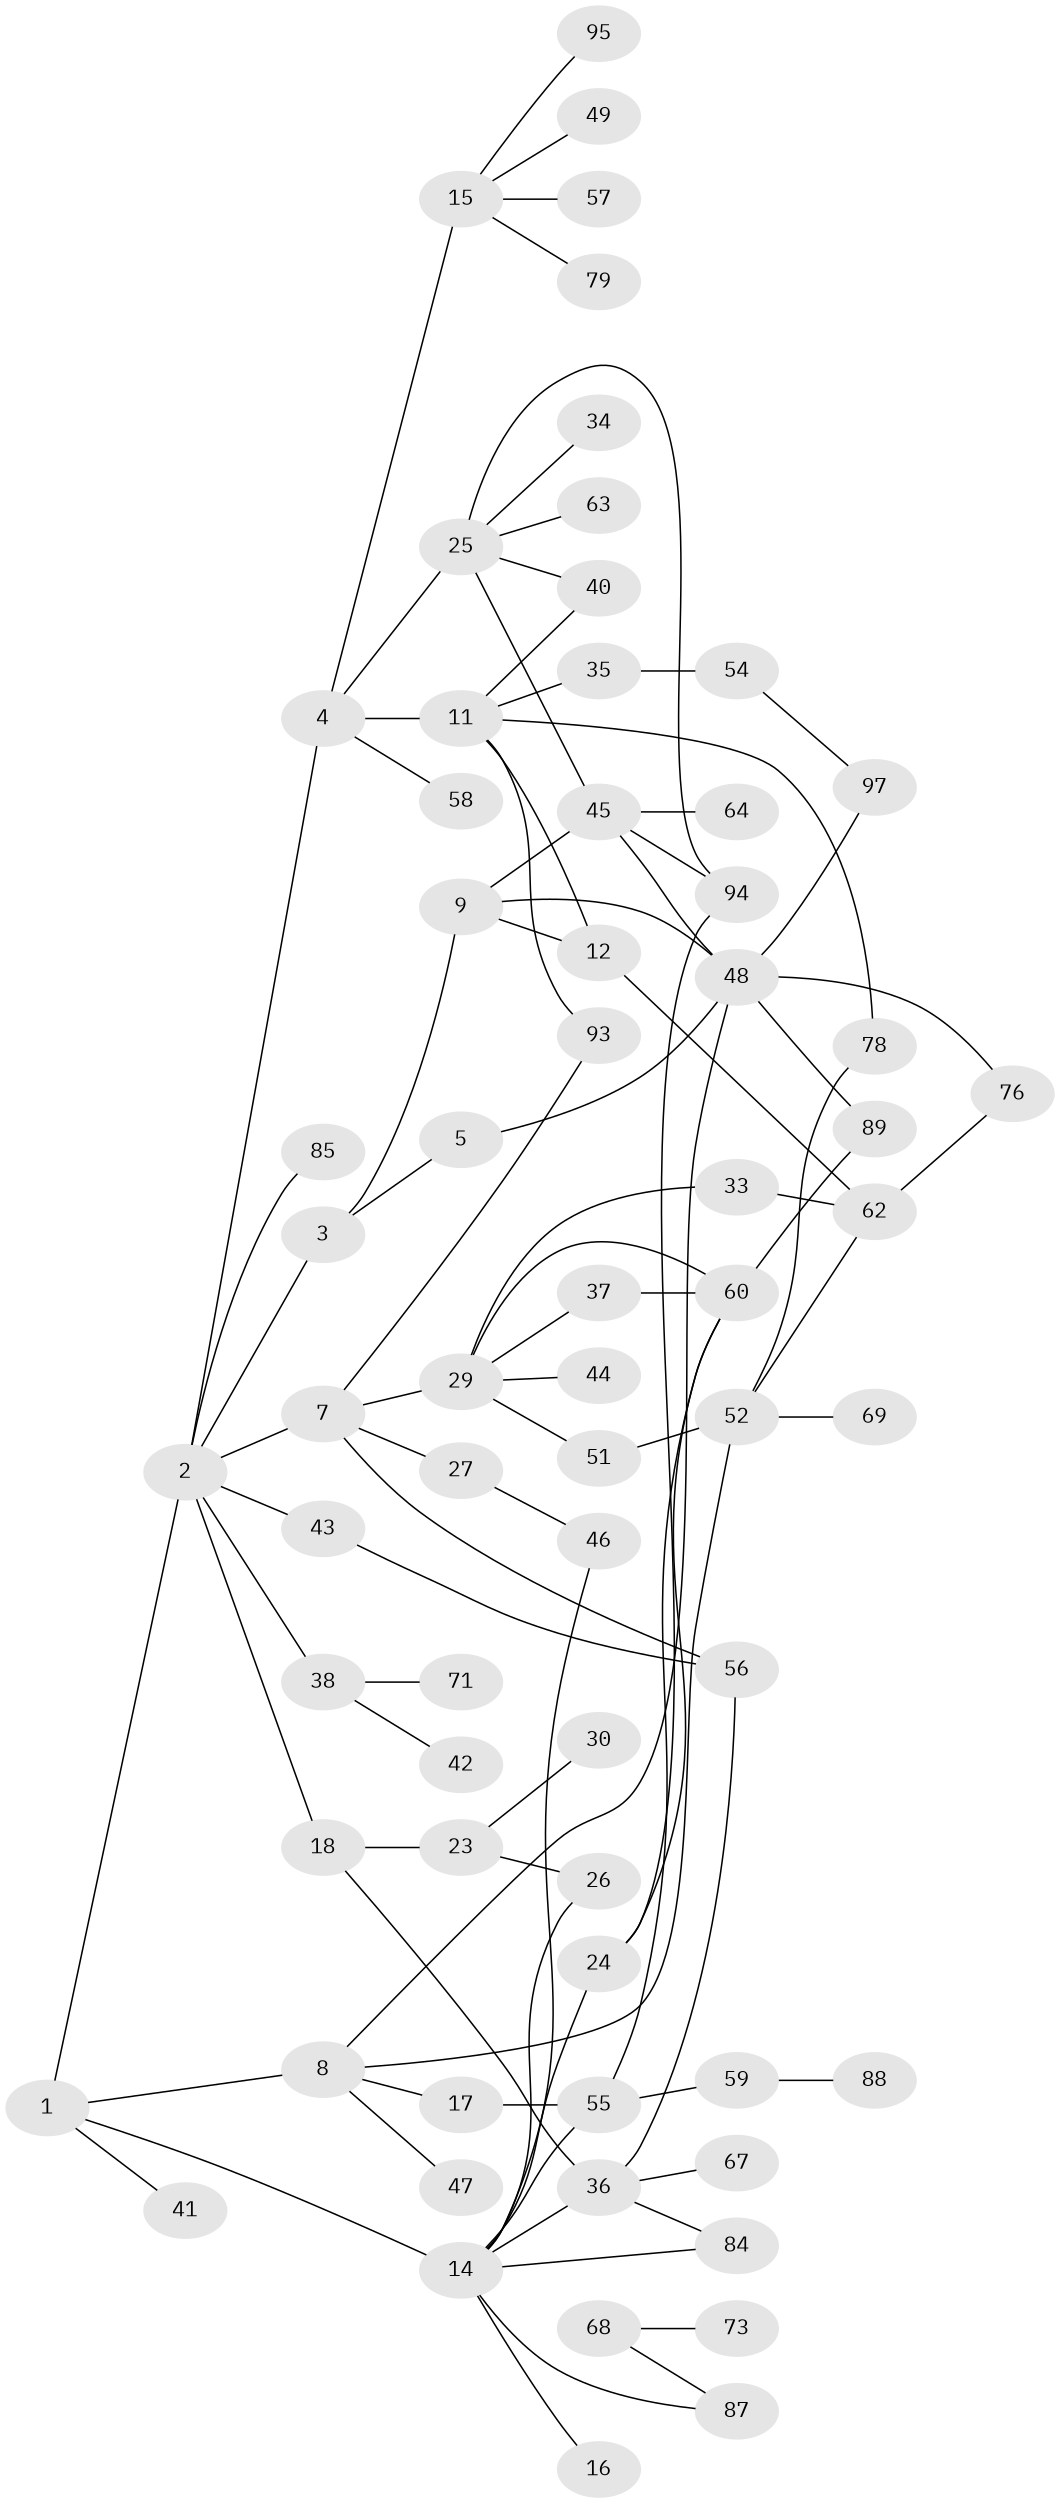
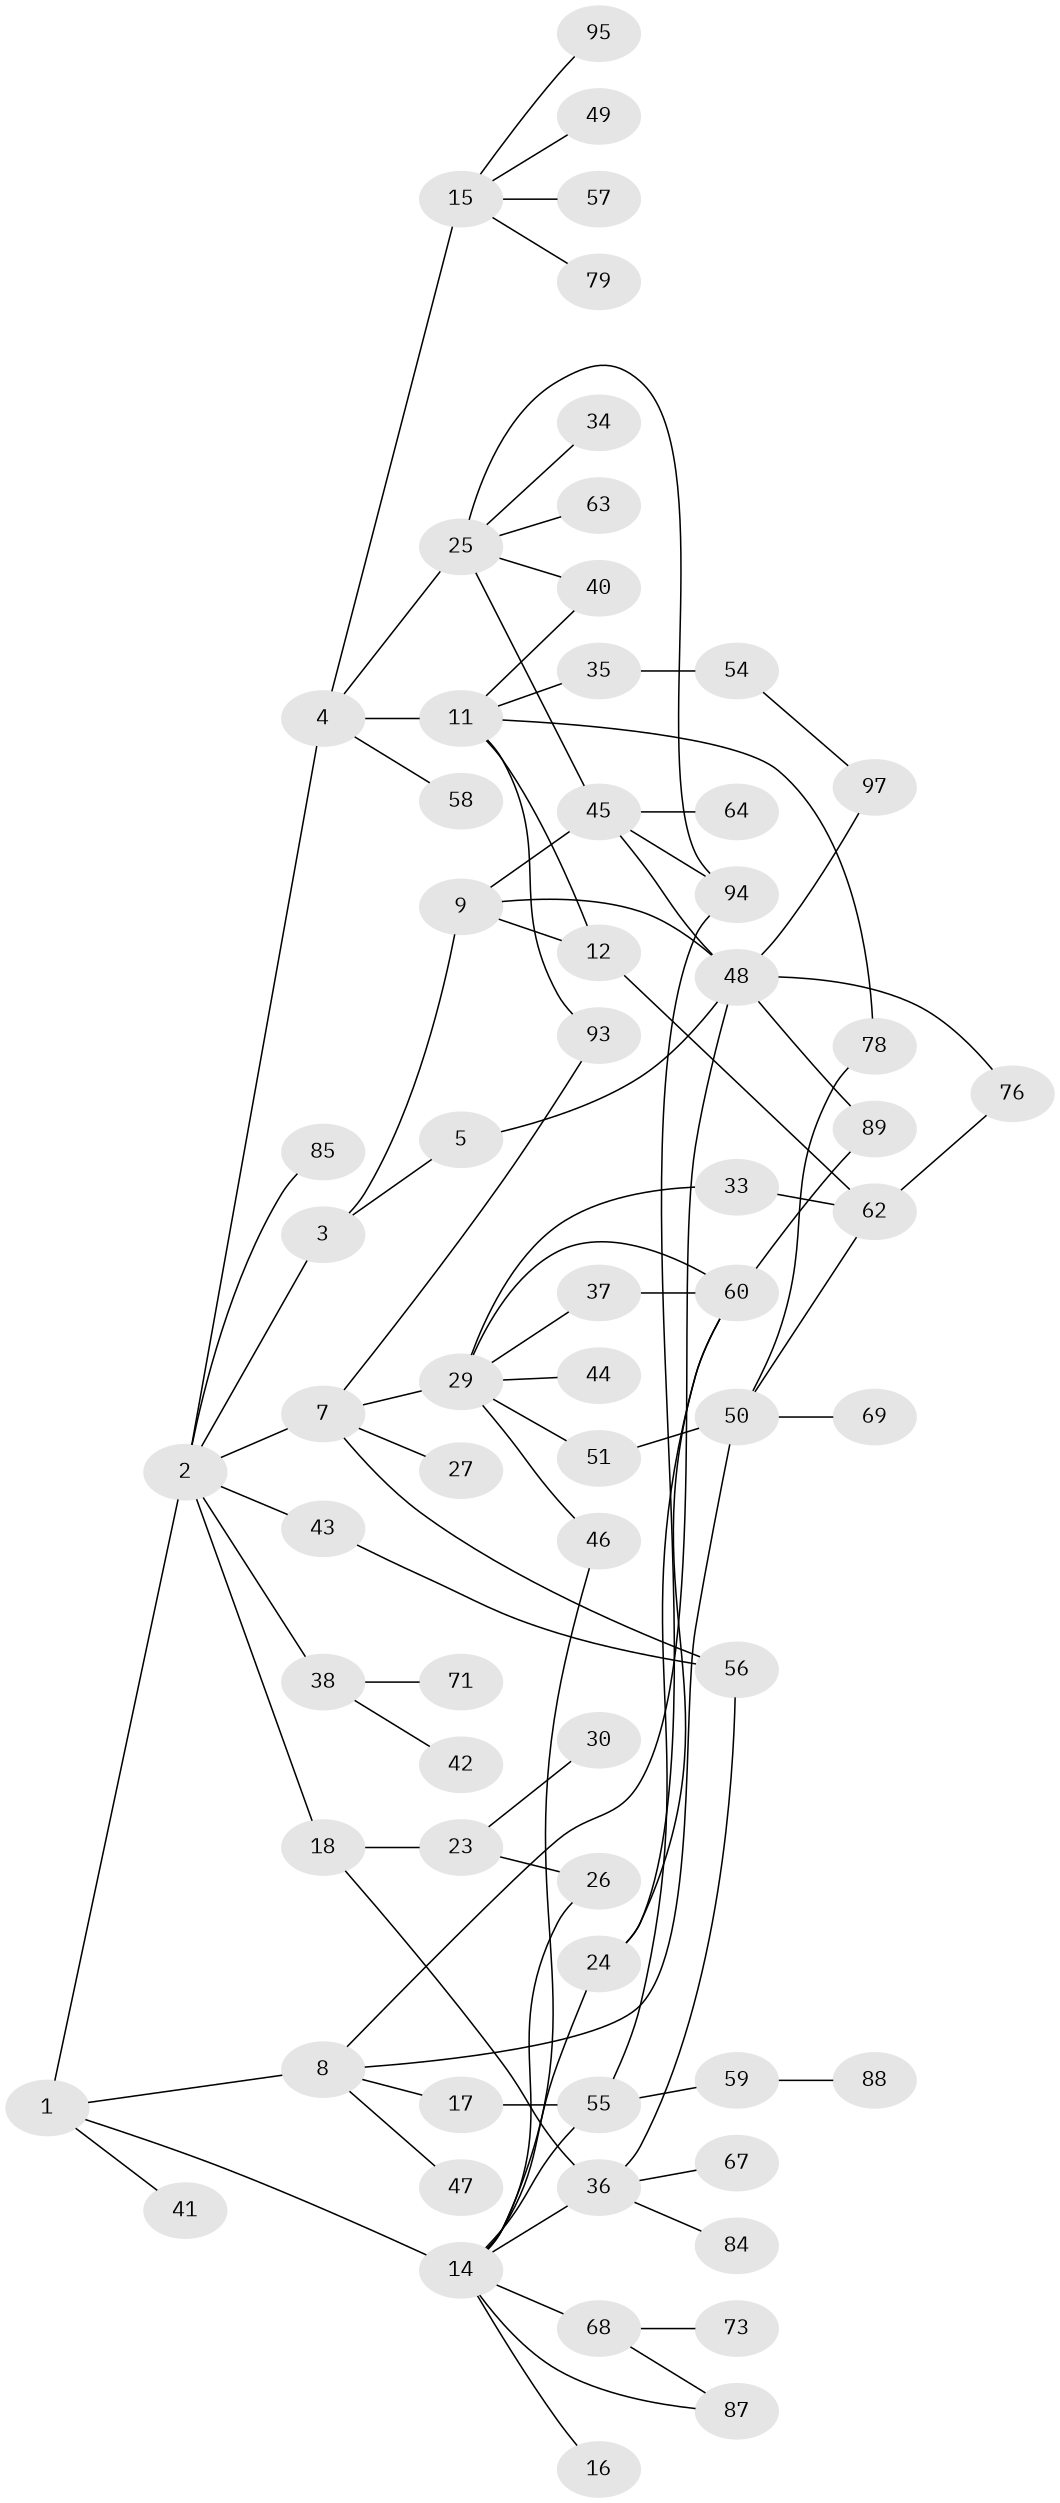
node "52": label "52" -> "50"
edge "27" -- "46": now "29" -- "46"
edge "84" -- "14": now "68" -- "14"
